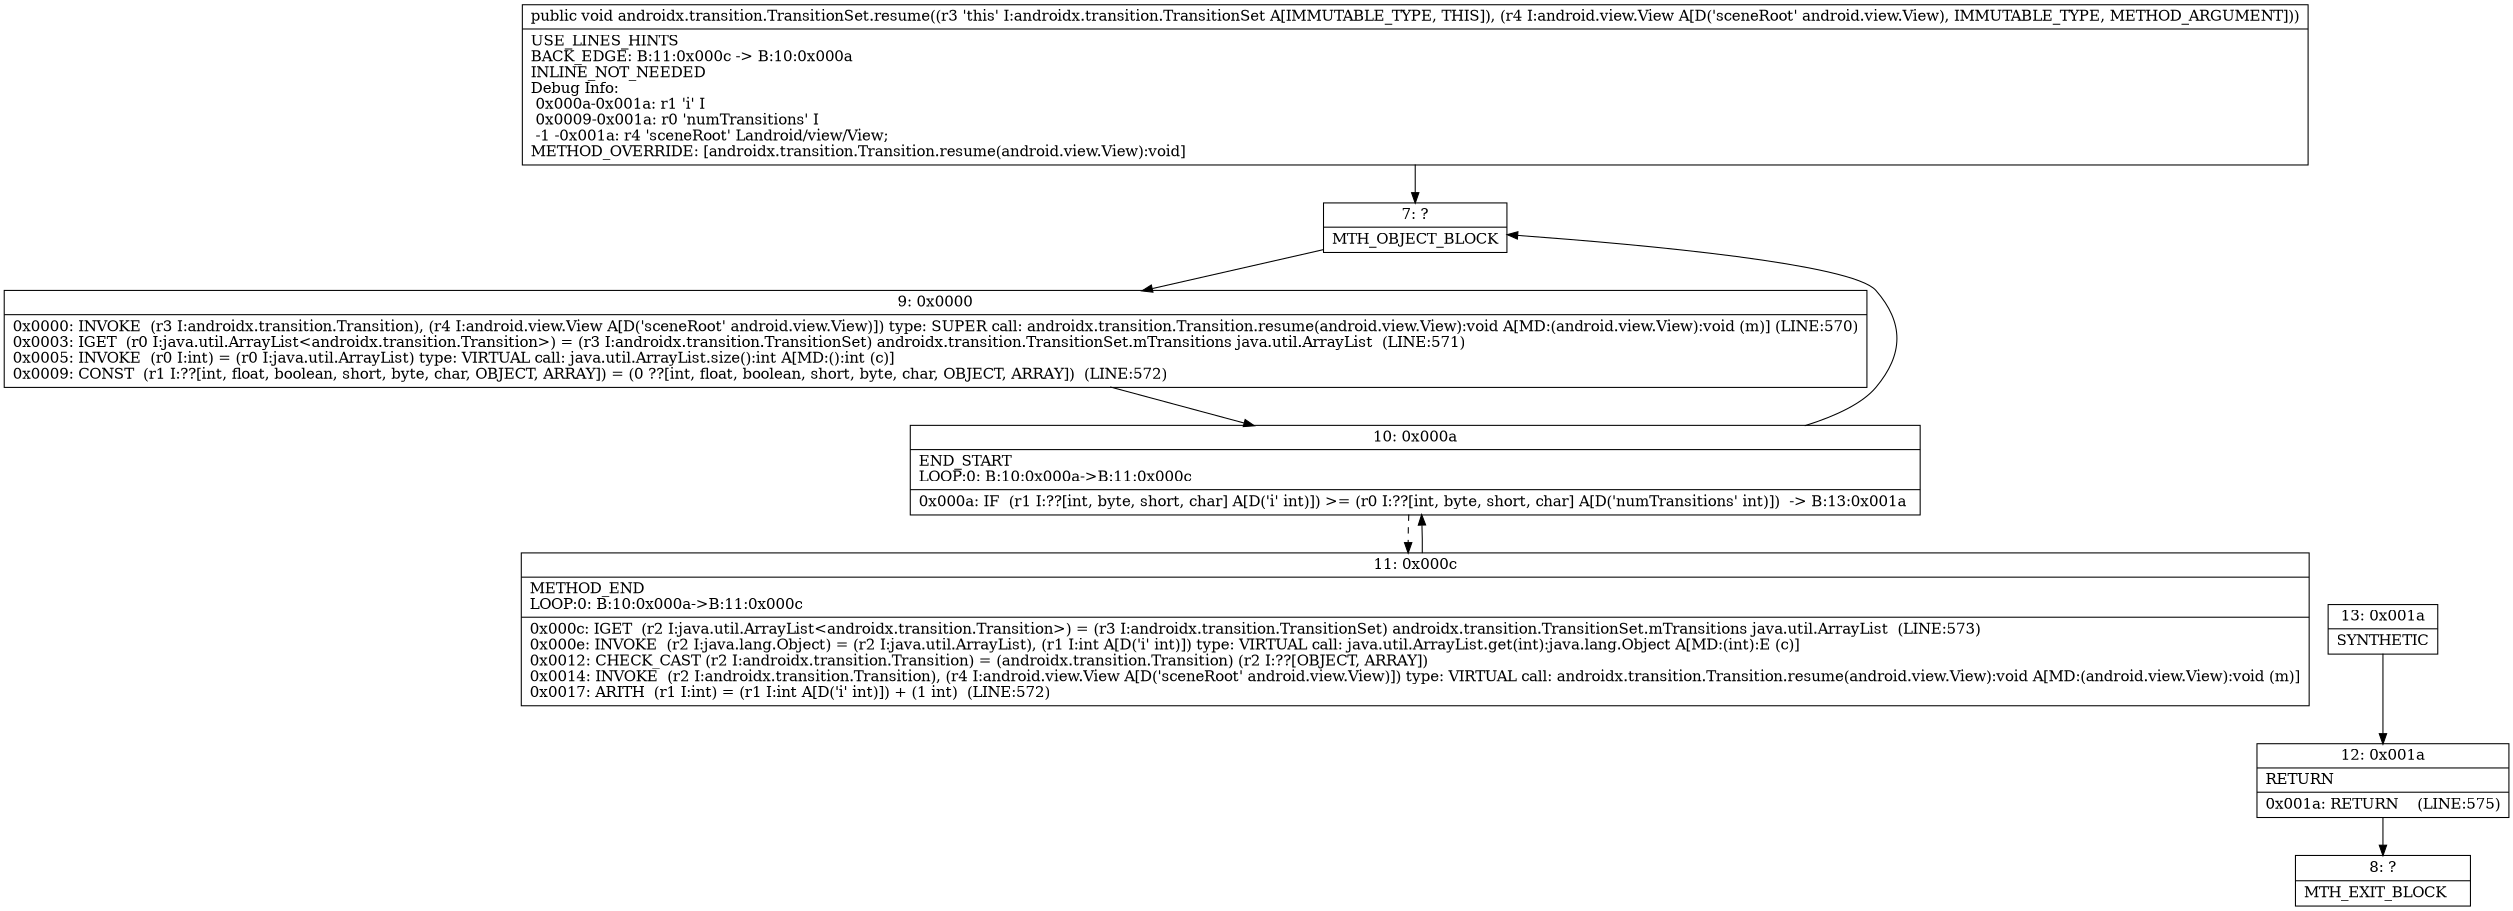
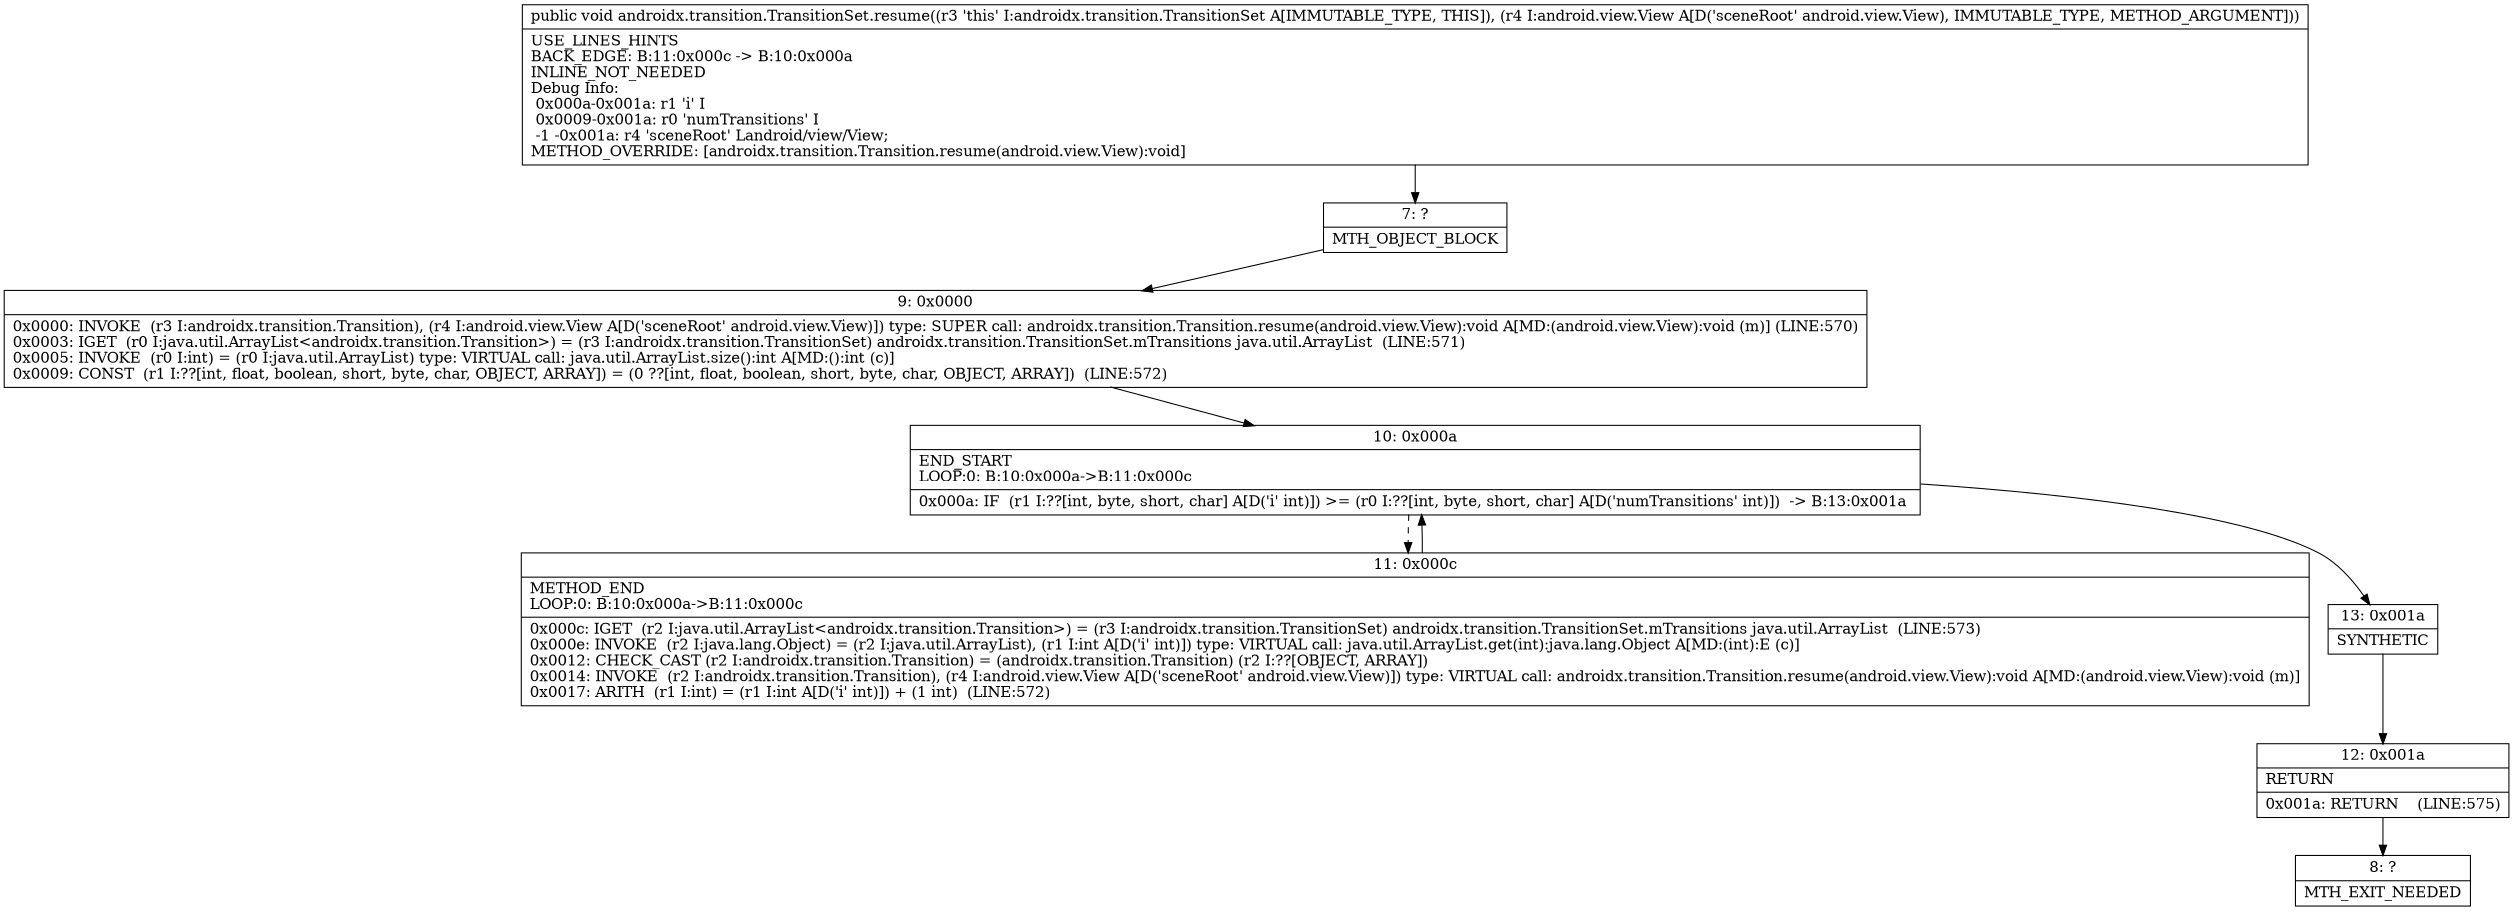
edge "10: 0x000a" -> "7: ?": now "10: 0x000a" -> "13: 0x001a"
node "8: ?": text "MTH_EXIT_BLOCK" -> "MTH_EXIT_NEEDED"
